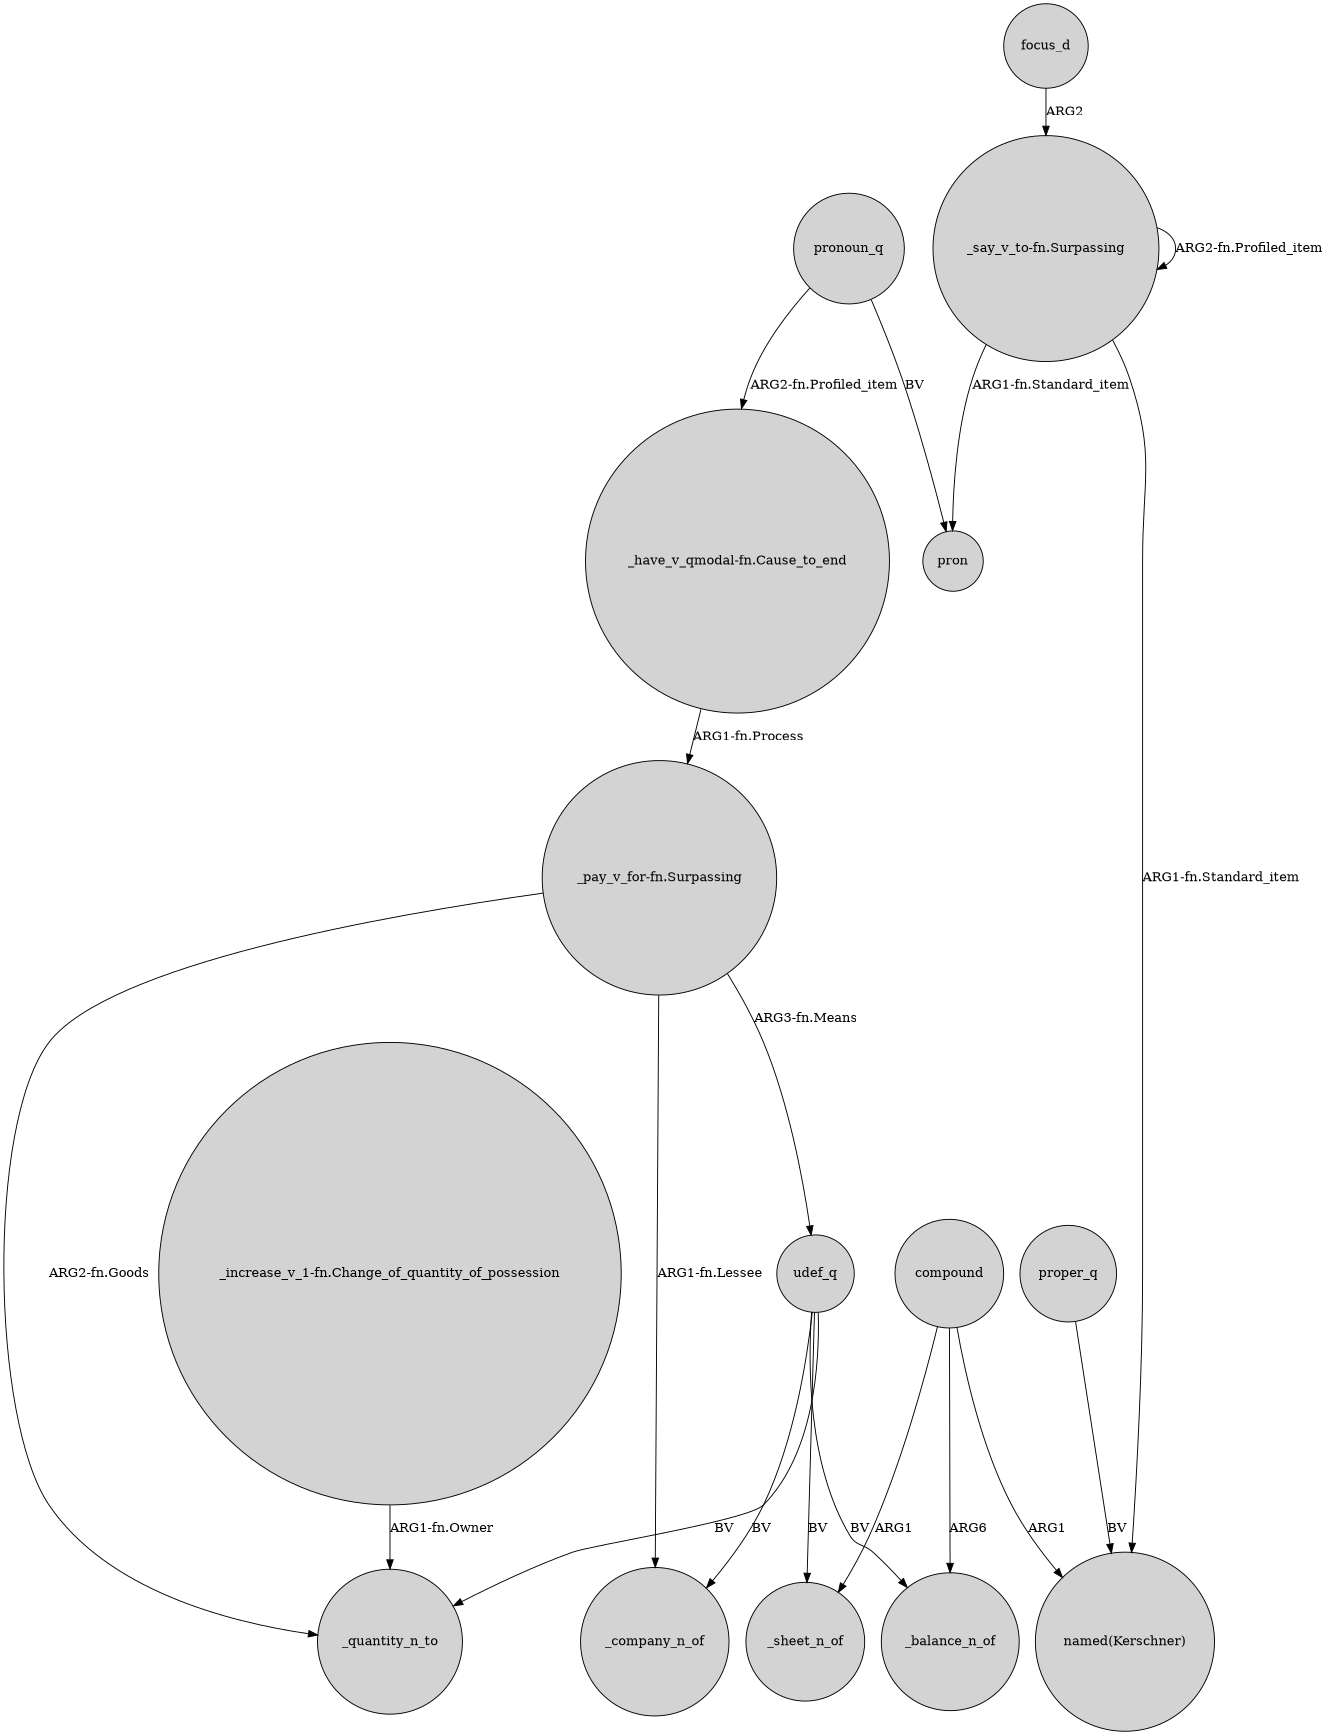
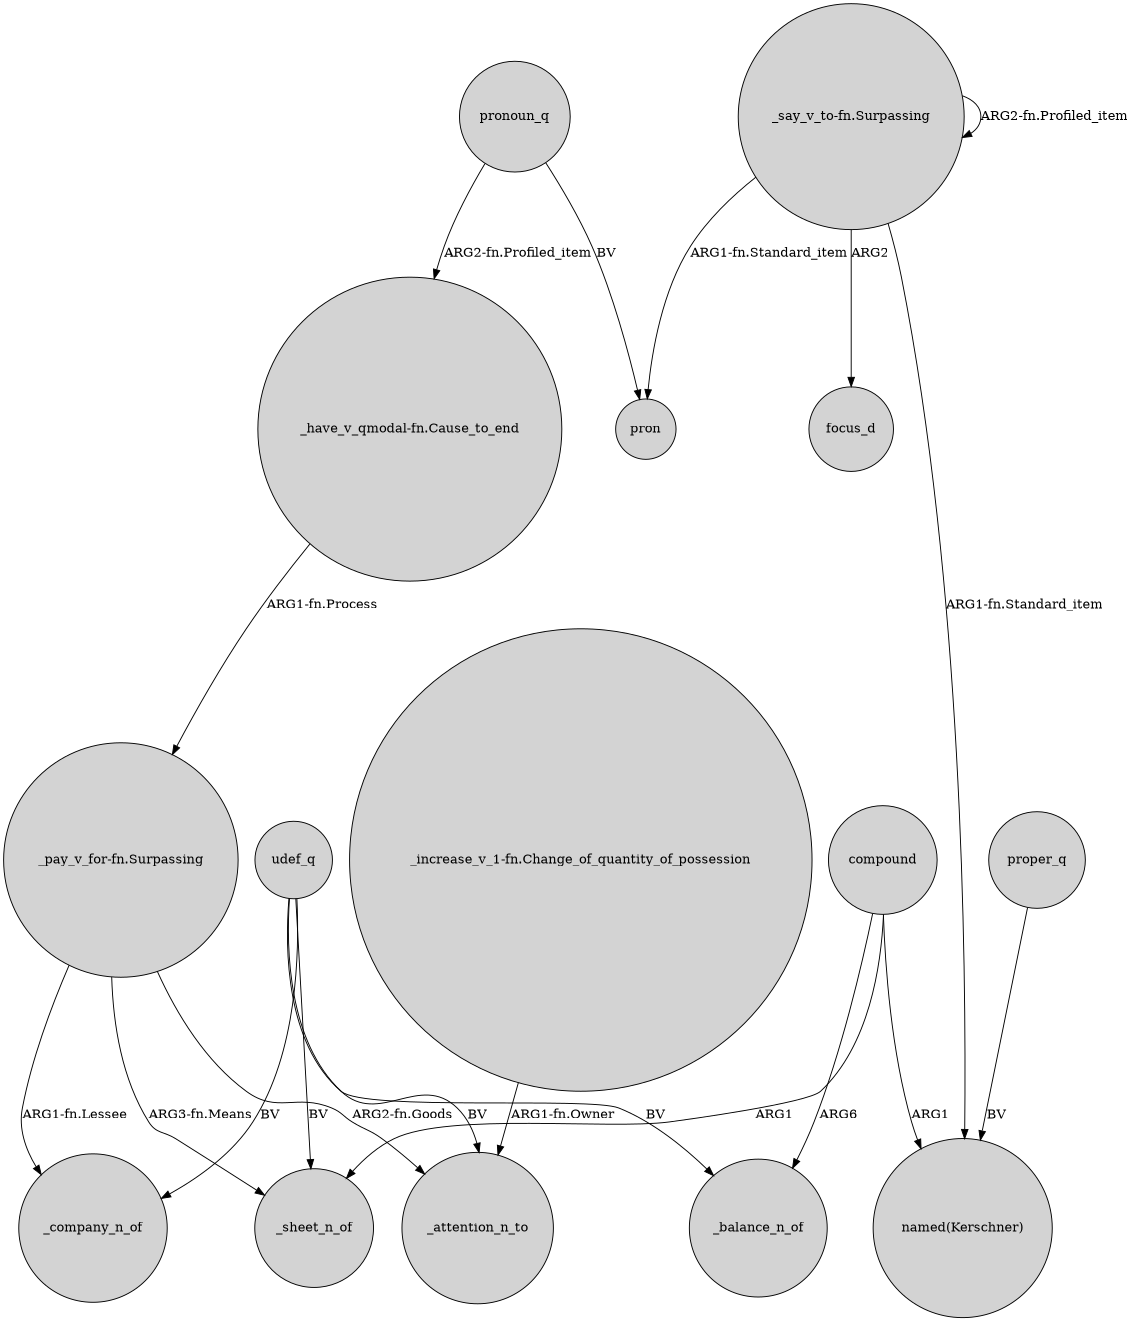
edge "focus_d" -> "_say_v_to-fn.Surpassing": reversed
edge "_pay_v_for-fn.Surpassing" -> "udef_q": now "_pay_v_for-fn.Surpassing" -> "_sheet_n_of"
node "_quantity_n_to": label "_quantity_n_to" -> "_attention_n_to"
